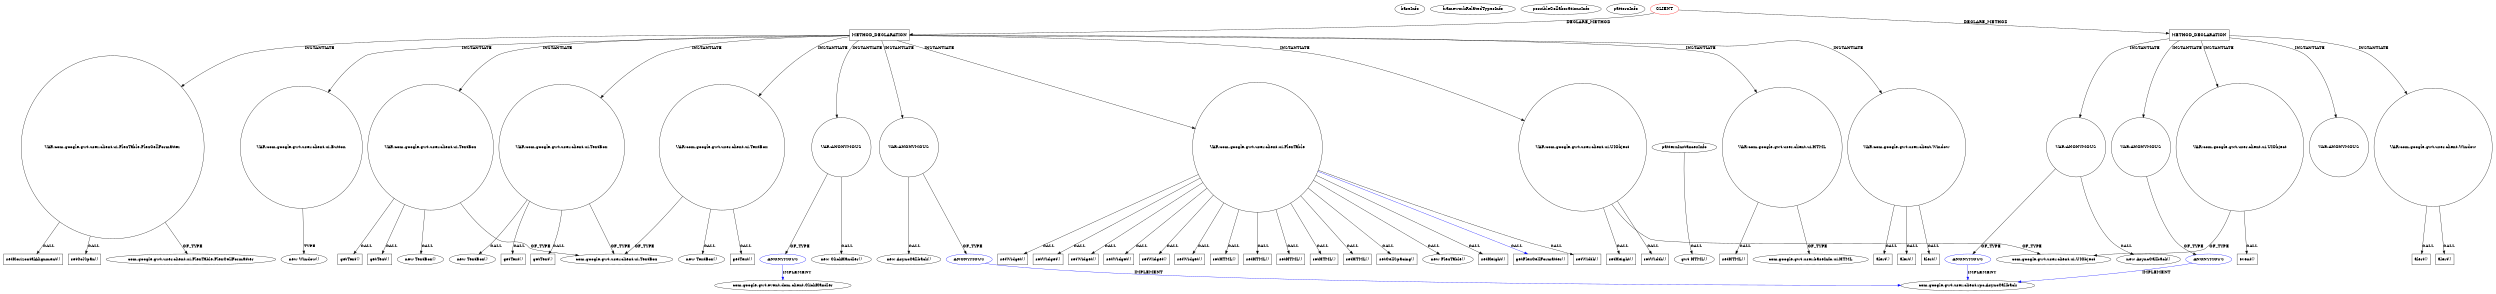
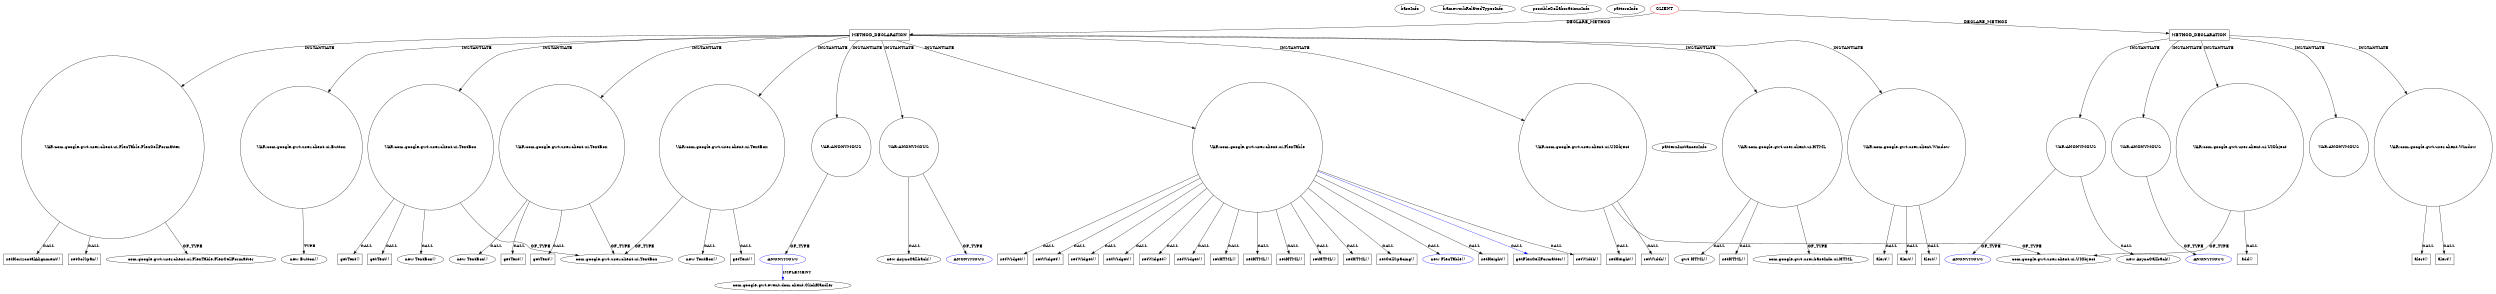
edge "patternInstancesInfo" -> "gwt HTML()": now "VAR:com.google.gwt.user.client.ui.HTML" -> "gwt HTML()"
node "new Window()": label "new Window()" -> "new Button()"
node "new ClickHandler()": removed
node "new FlexTable()": color black -> blue
node "event()": label "event()" -> "add()"
node "com.google.gwt.user.client.rpc.AsyncCallback": removed
